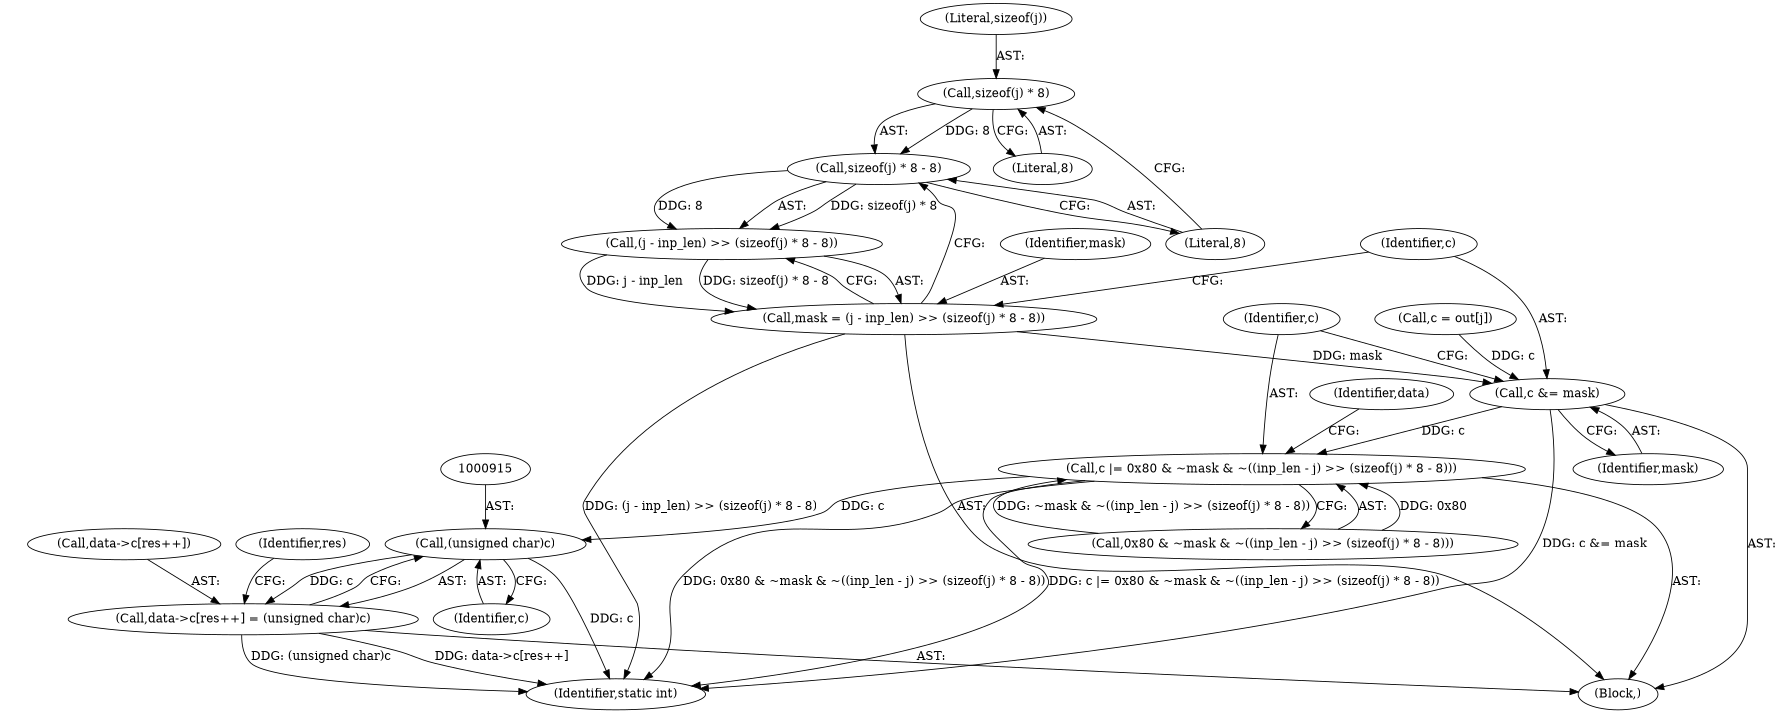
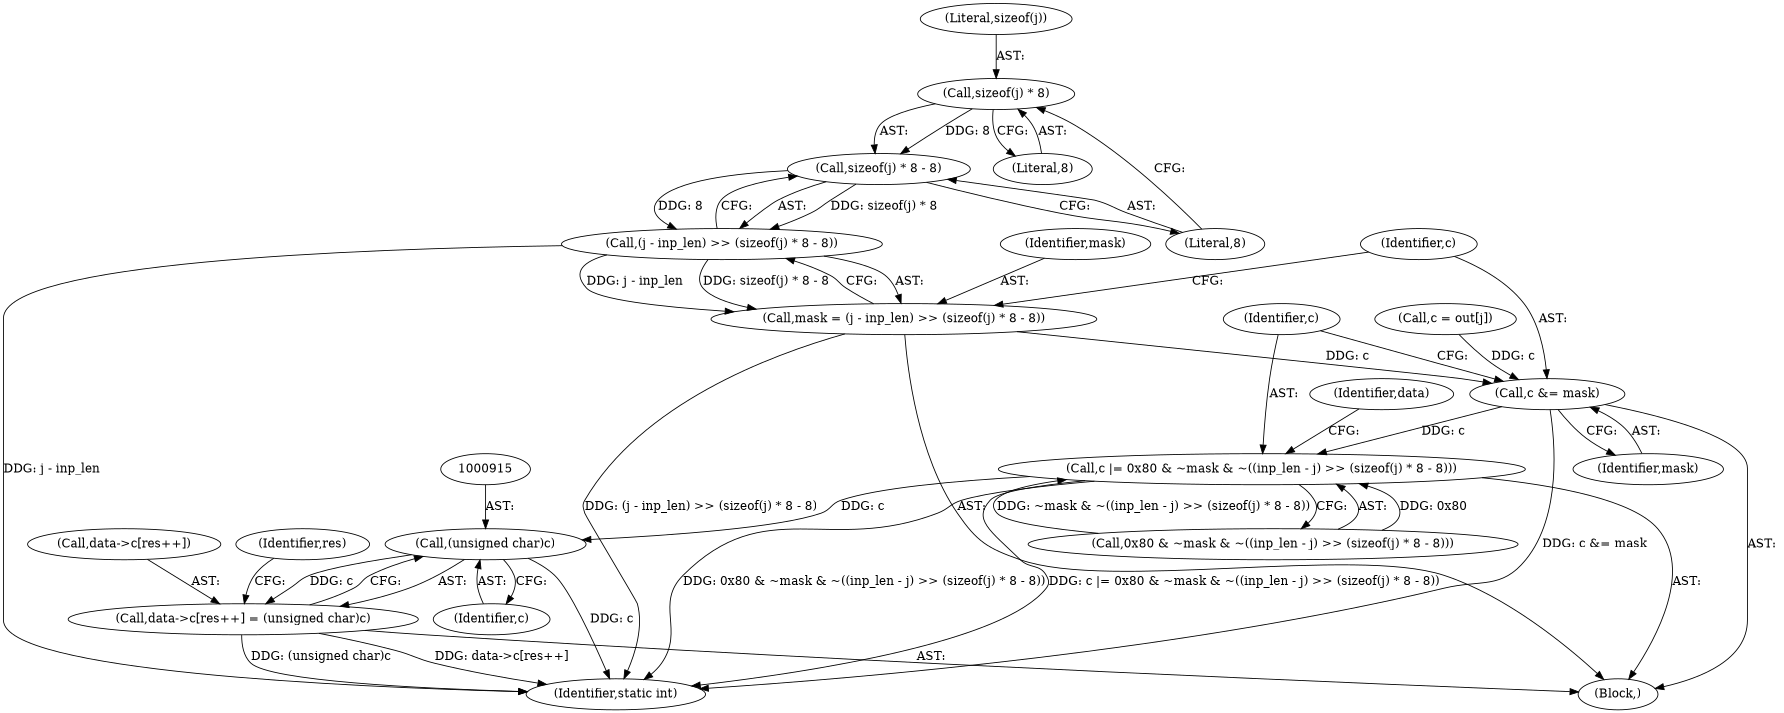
edge "(Call,mask = (j - inp_len) >> (sizeof(j) * 8 - 8))" -> "(Call,sizeof(j) * 8 - 8)": now "(Call,(j - inp_len) >> (sizeof(j) * 8 - 8))" -> "(Call,sizeof(j) * 8 - 8)"
edge "(Call,mask = (j - inp_len) >> (sizeof(j) * 8 - 8))" -> "(Call,c &= mask)": label "DDG: mask" -> "DDG: c"
edge "(Call,(j - inp_len) >> (sizeof(j) * 8 - 8))" -> "(Identifier,static int)": added, label "DDG: j - inp_len"
